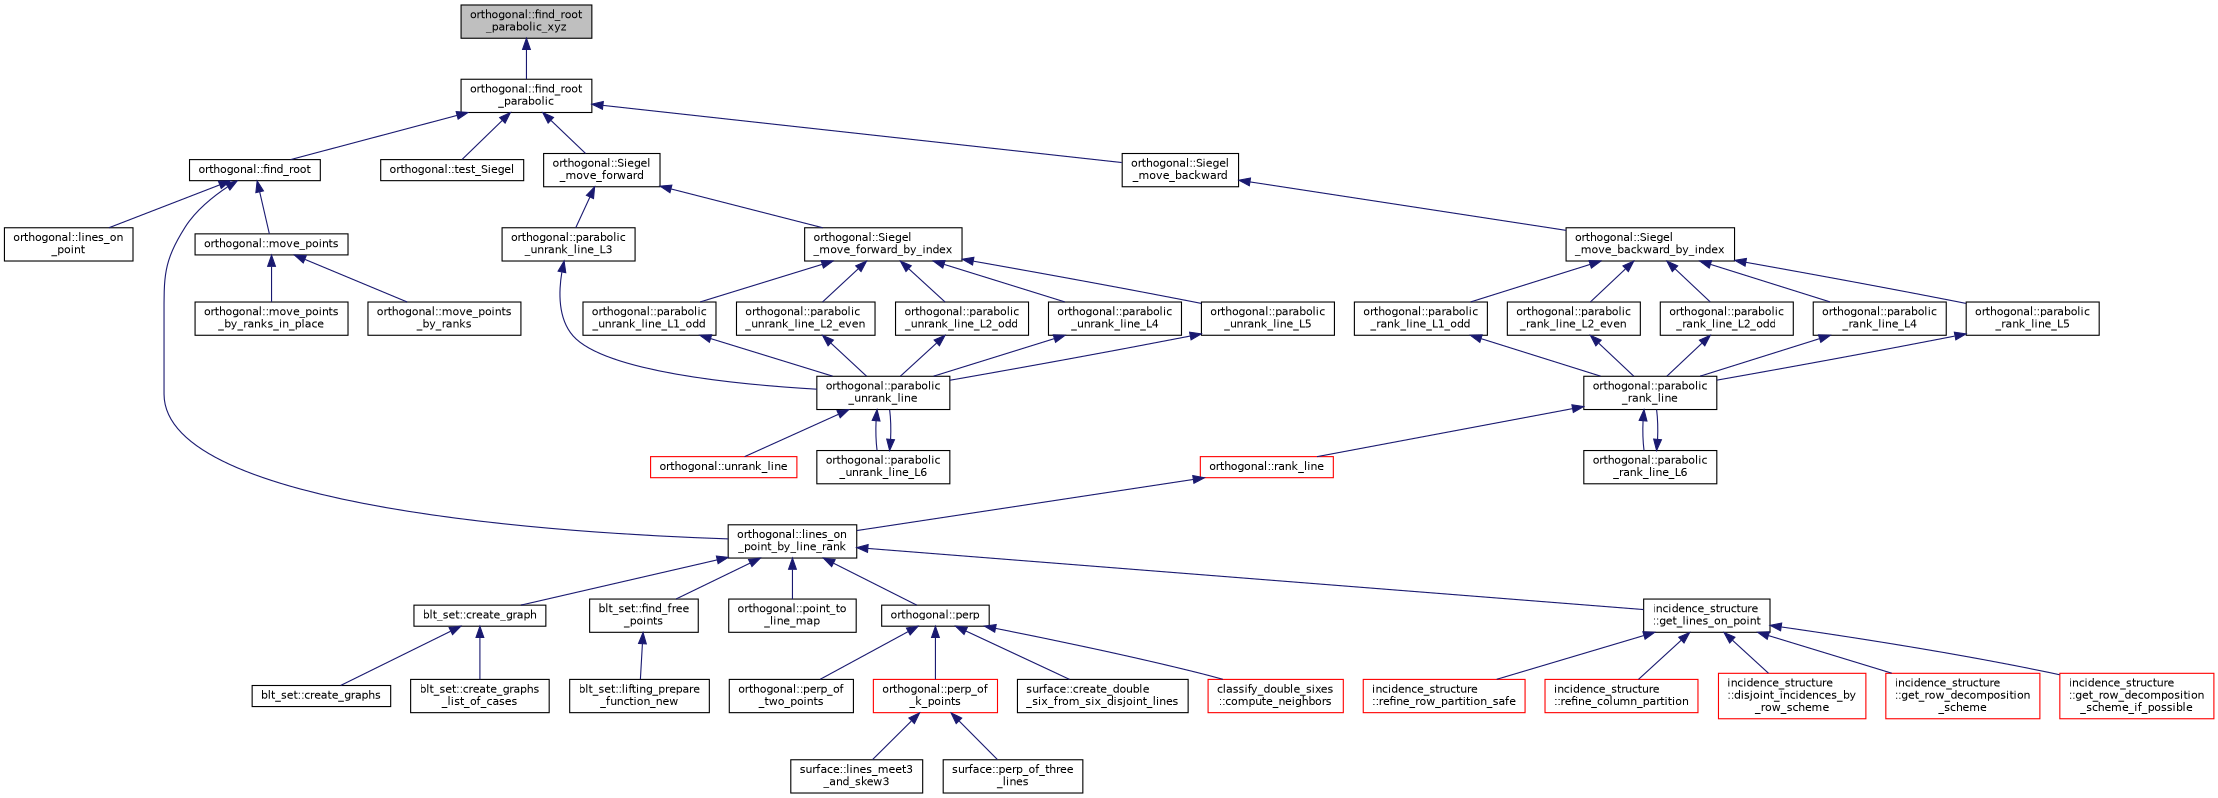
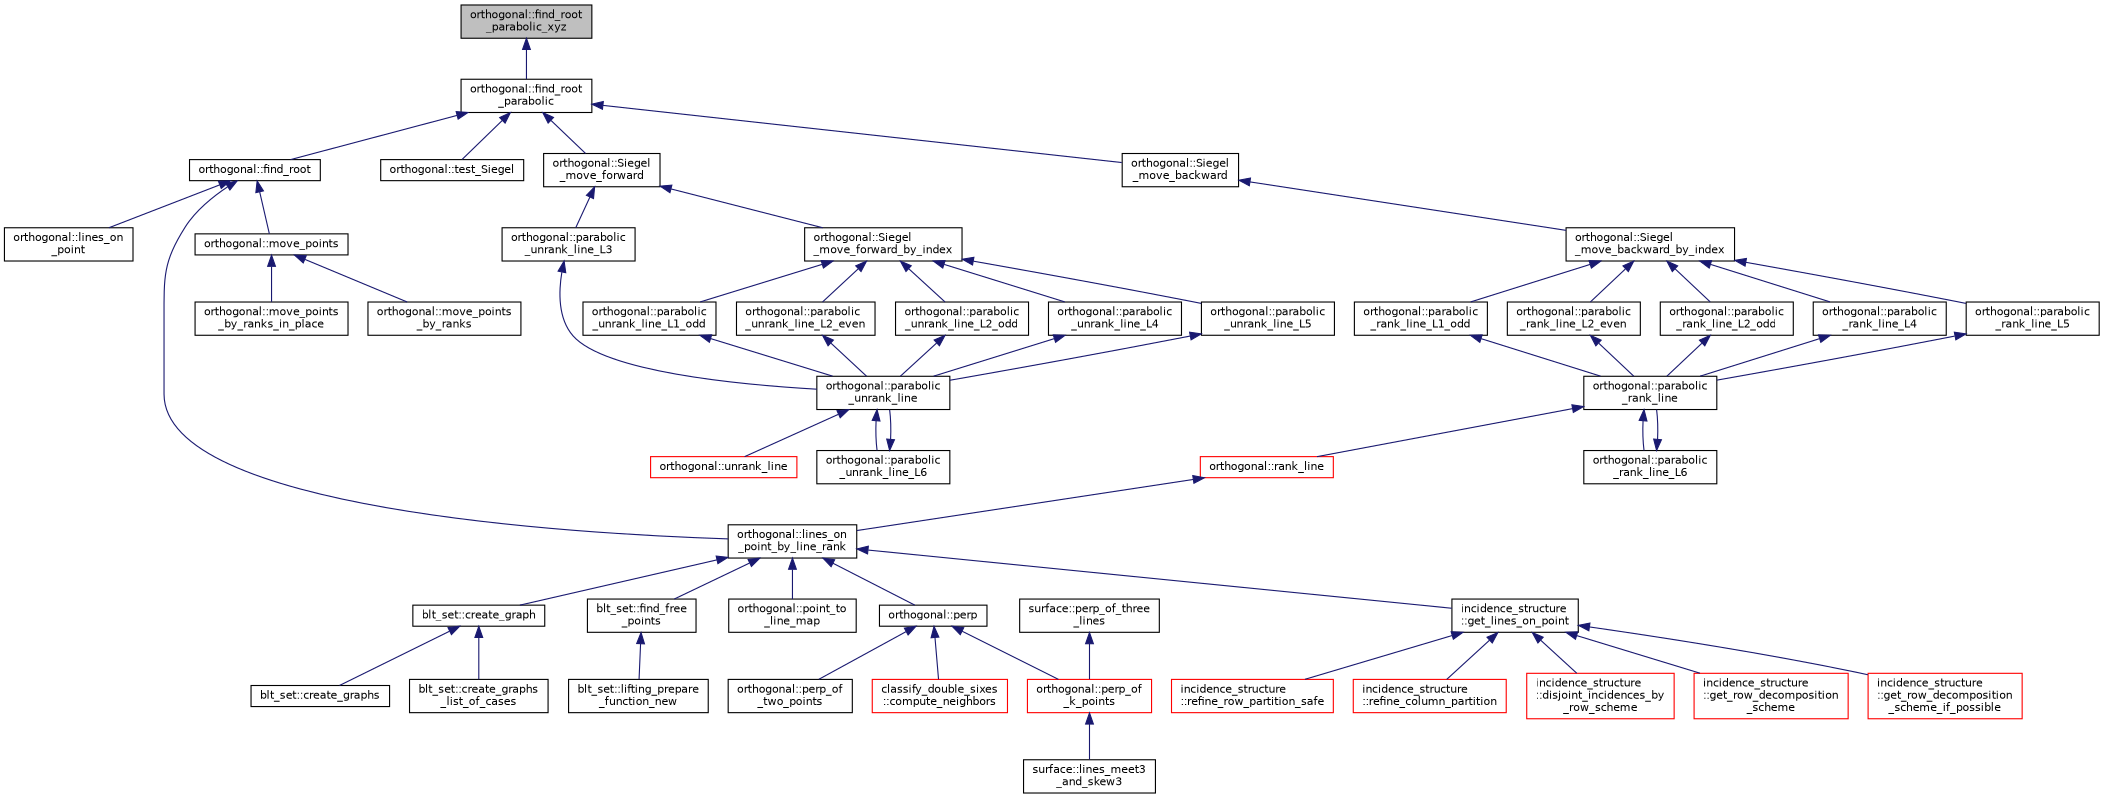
node "surface::create_double _six_from_six_disjoint_lines": removed
edge "surface::perp_of_three _lines" -> "orthogonal::perp_of _k_points": reversed
